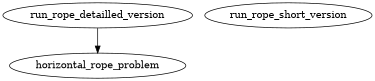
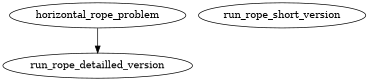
edge "run_rope_detailled_version" -> "horizontal_rope_problem": reversed
